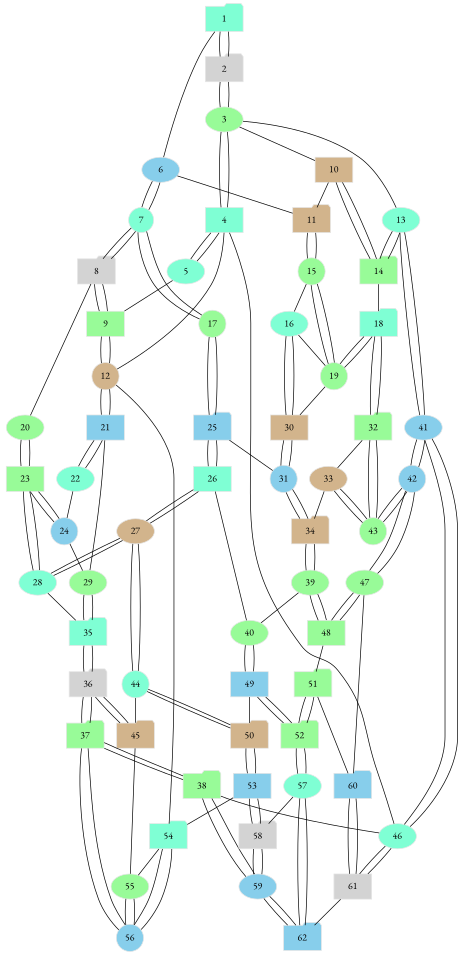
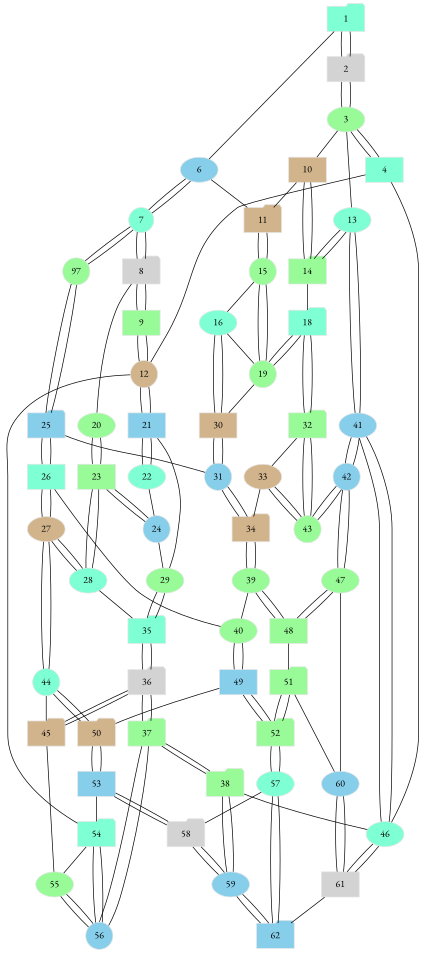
node "5": removed
node "17": label "17" -> "97"
node "60": shape folder -> ellipse
